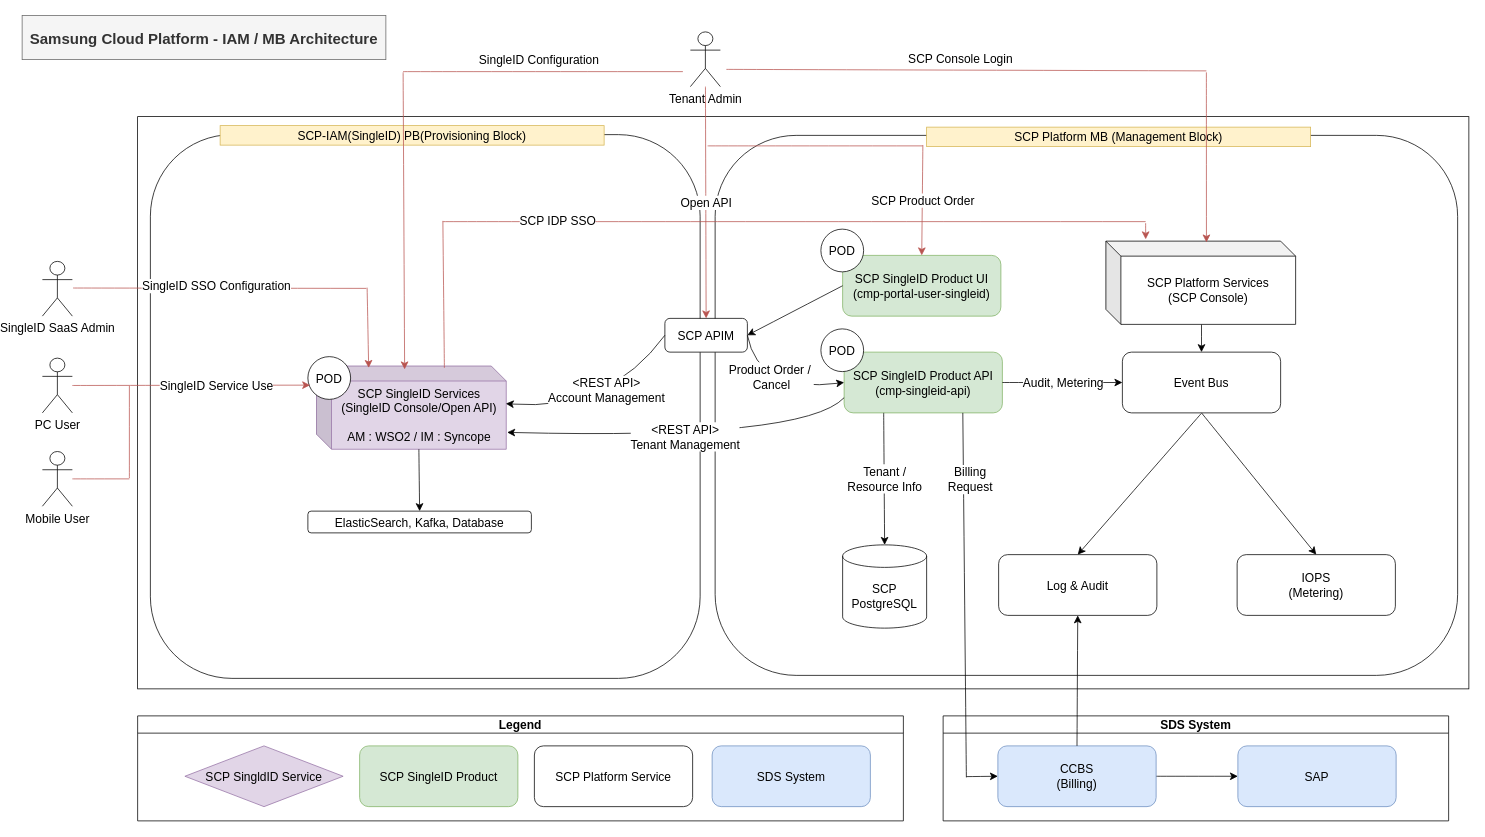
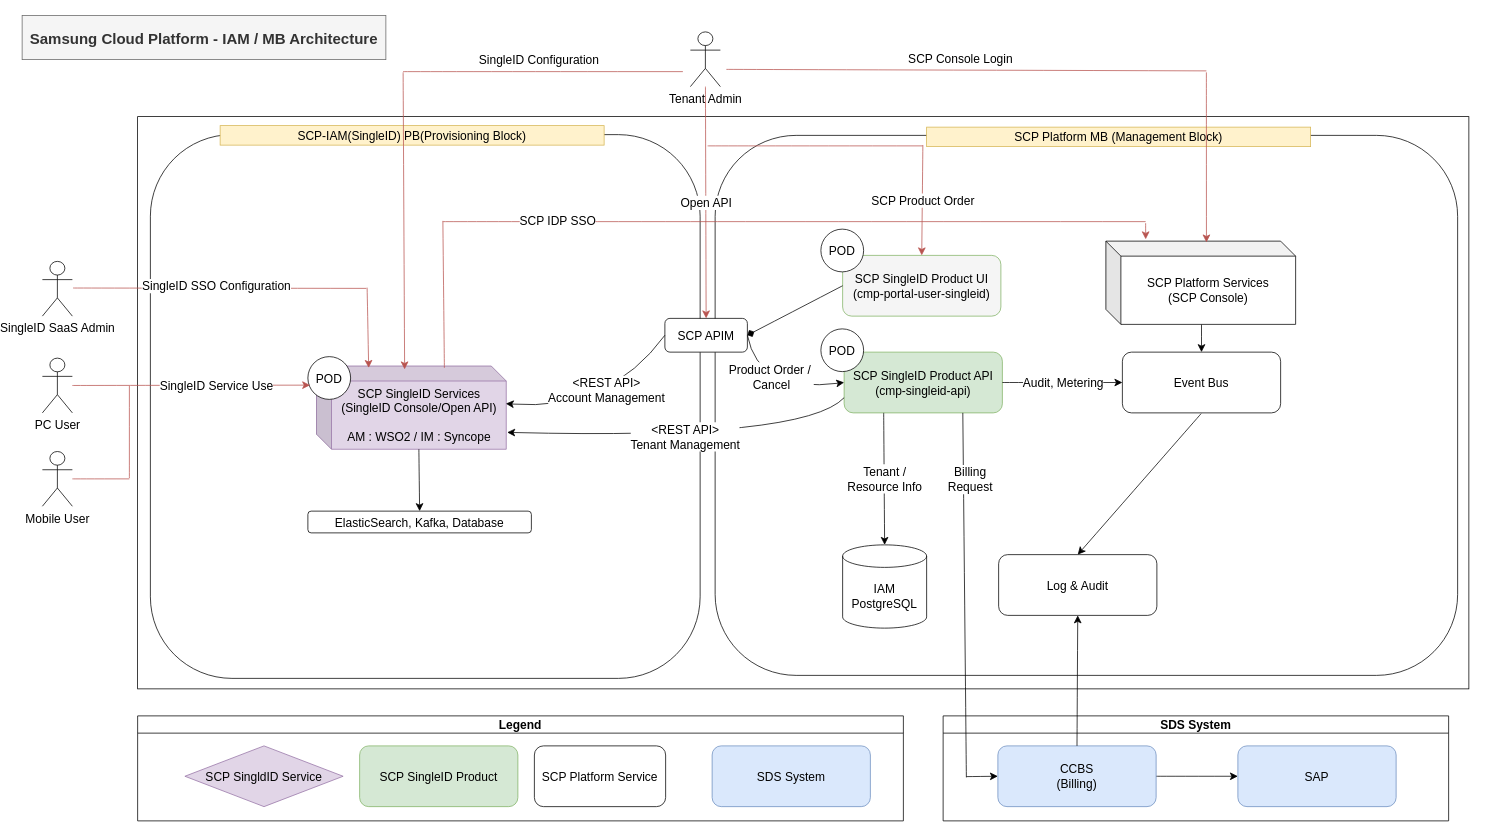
node "SCP SingleID Product UI (cmp-portal-user-singleid)": fillcolor #d5e8d4 -> #f5f5f5
edge "SCP SingleID Product UI (cmp-portal-user-singleid)" -> "SCP APIM": arrowhead classic -> diamond
edge "Event Bus" -> "IOPS (Metering)": removed
node "IOPS (Metering)": removed
node "SCP PostgreSQL": label "SCP PostgreSQL" -> "IAM PostgreSQL"
node "SCP Platform Service": size 158x61 -> 131x61
